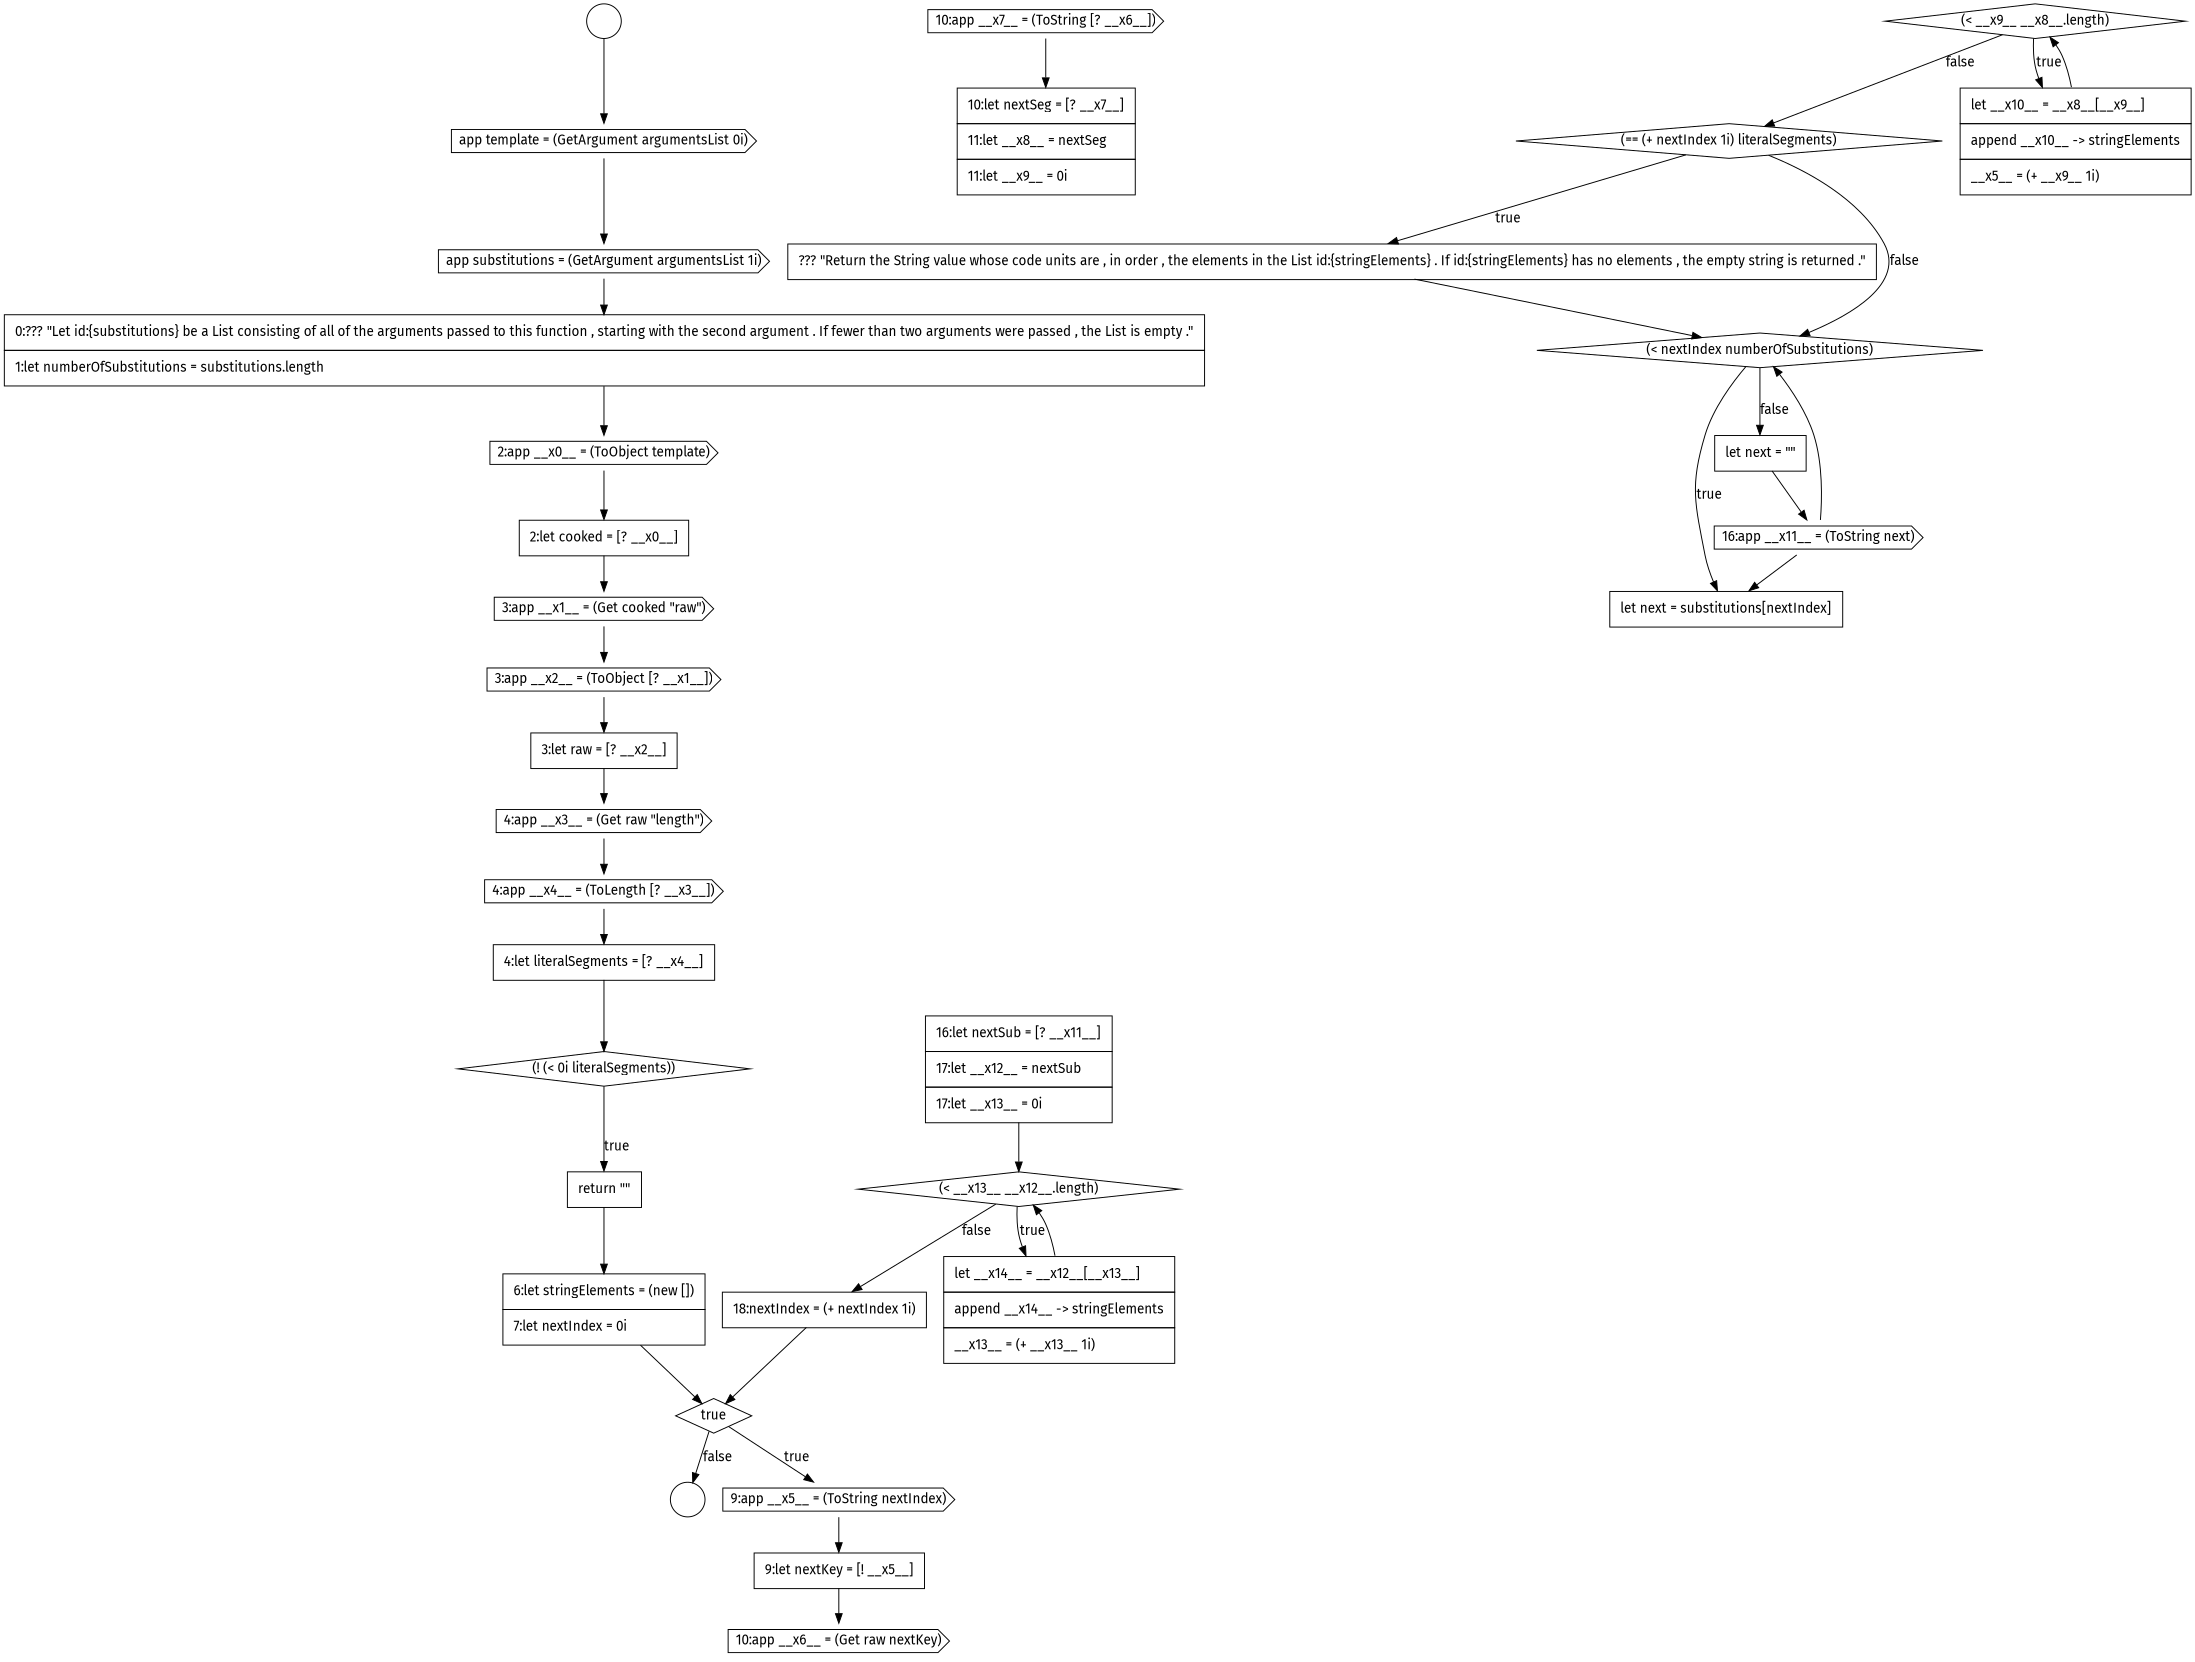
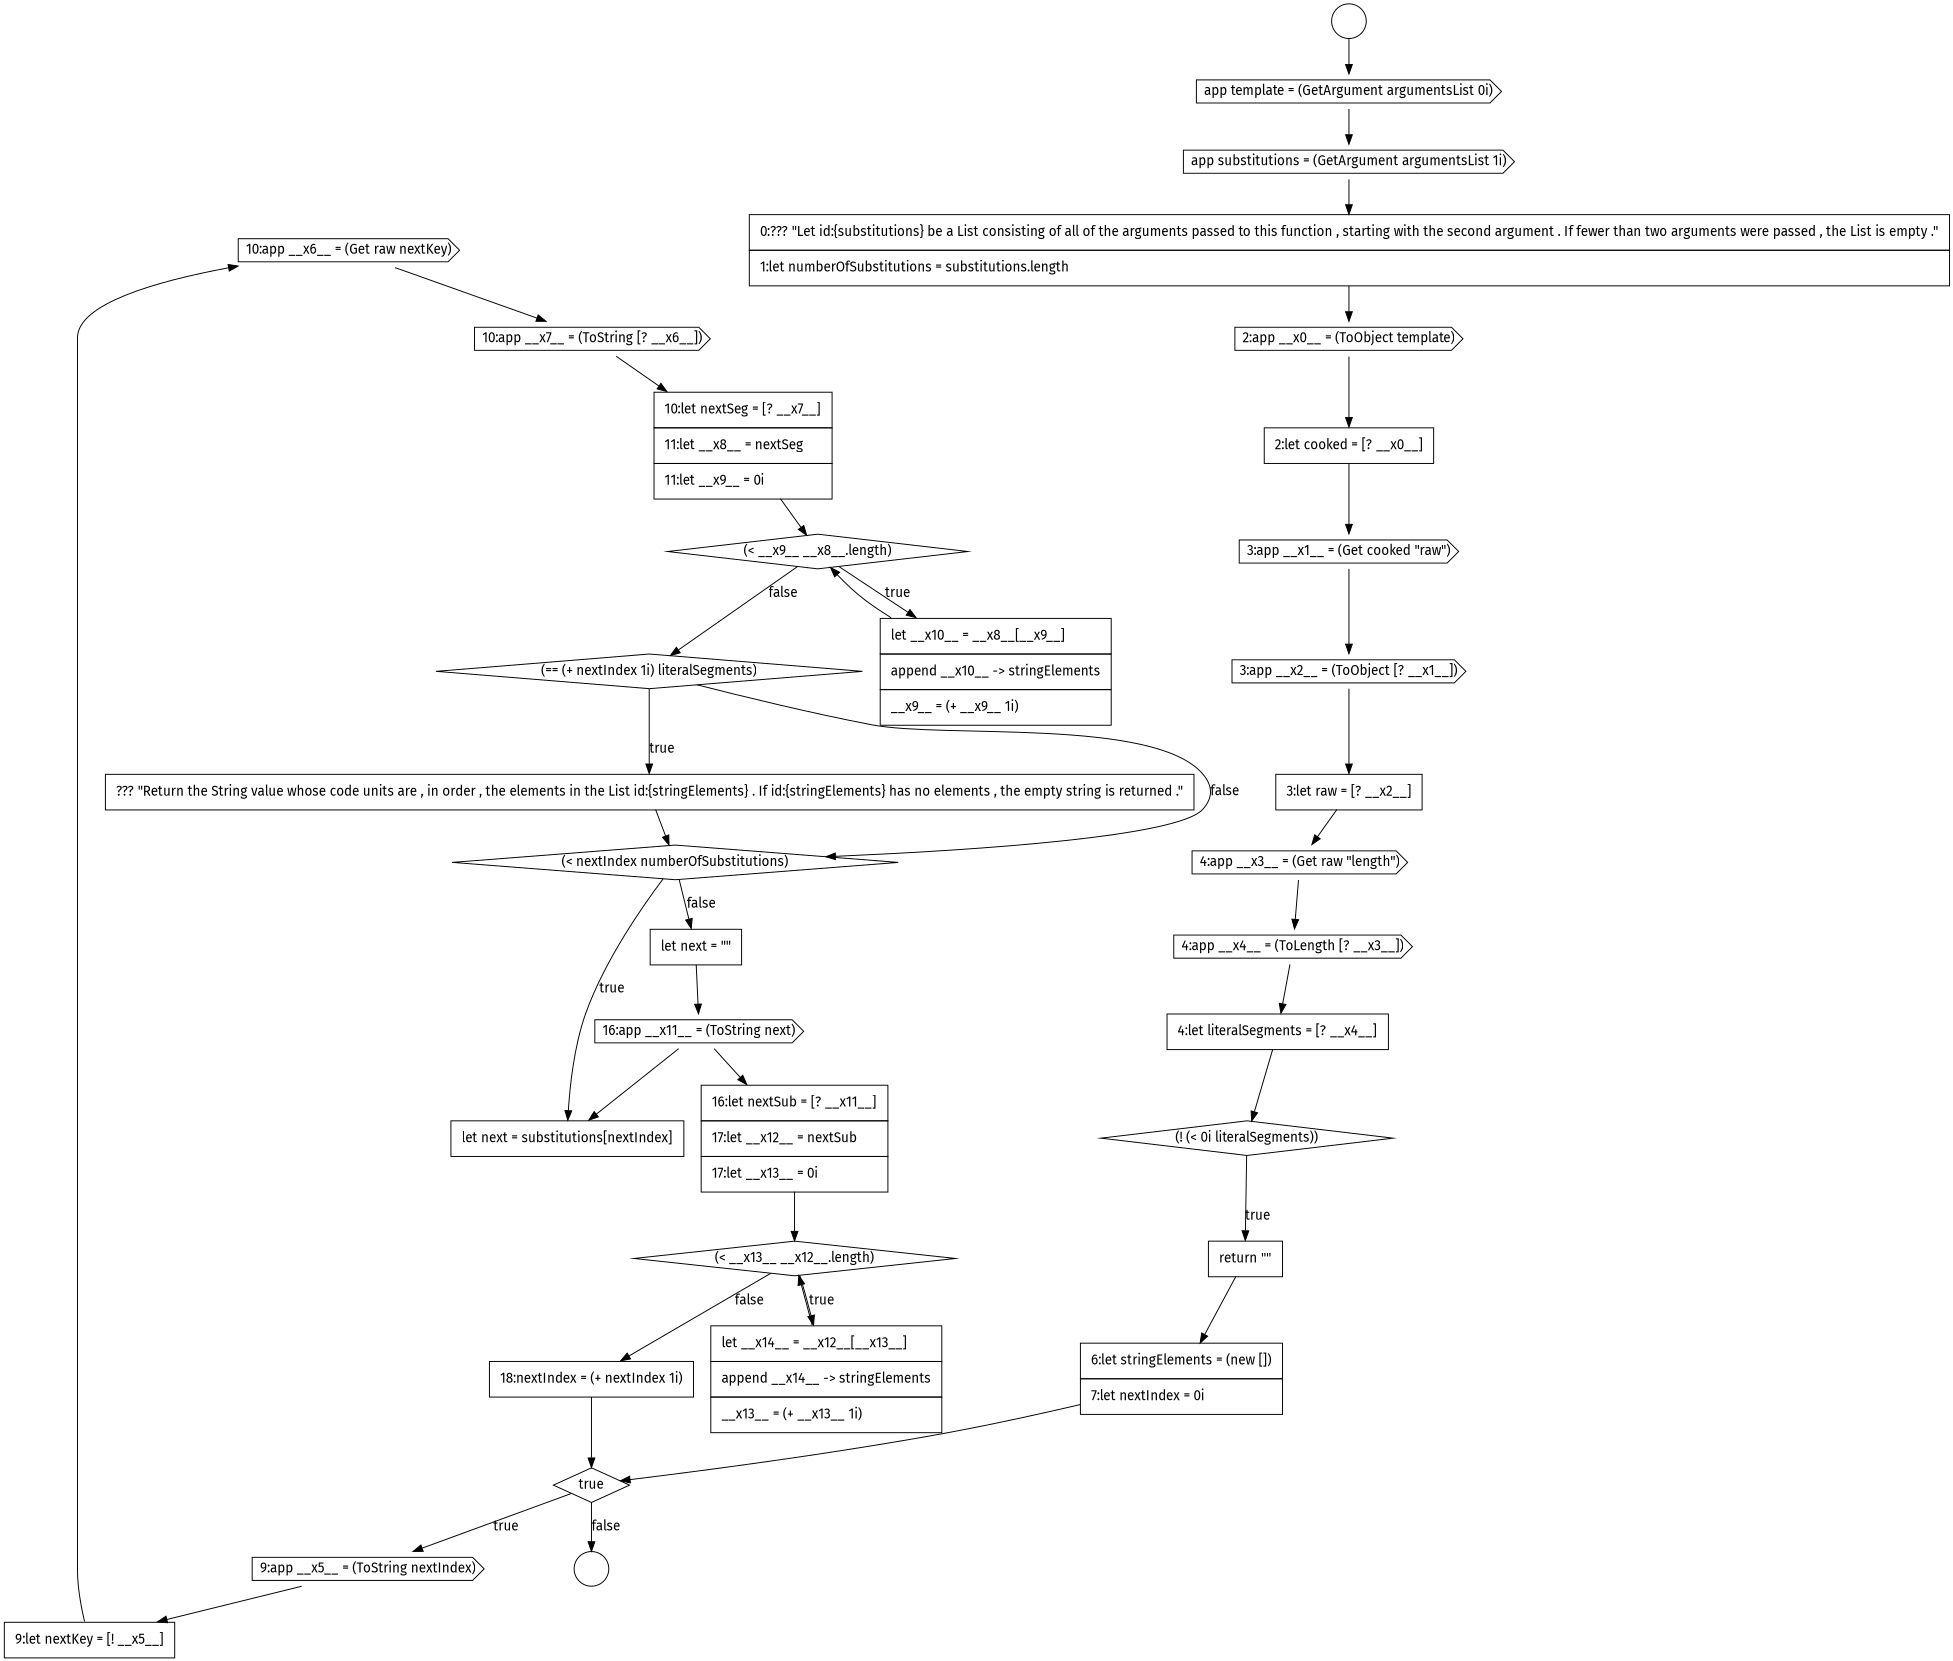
node "let __x10__ = __x8__[__x9__]": text "__x5__ = (+ __x9__ 1i)" -> "__x9__ = (+ __x9__ 1i)"
edge "10:app __x6__ = (Get raw nextKey)" -> "10:app __x7__ = (ToString [? __x6__])": added
edge "16:app __x11__ = (ToString next)" -> "(< nextIndex numberOfSubstitutions)": now "16:app __x11__ = (ToString next)" -> "16:let nextSub = [? __x11__]"
edge "10:let nextSeg = [? __x7__]" -> "(< __x9__ __x8__.length)": added
